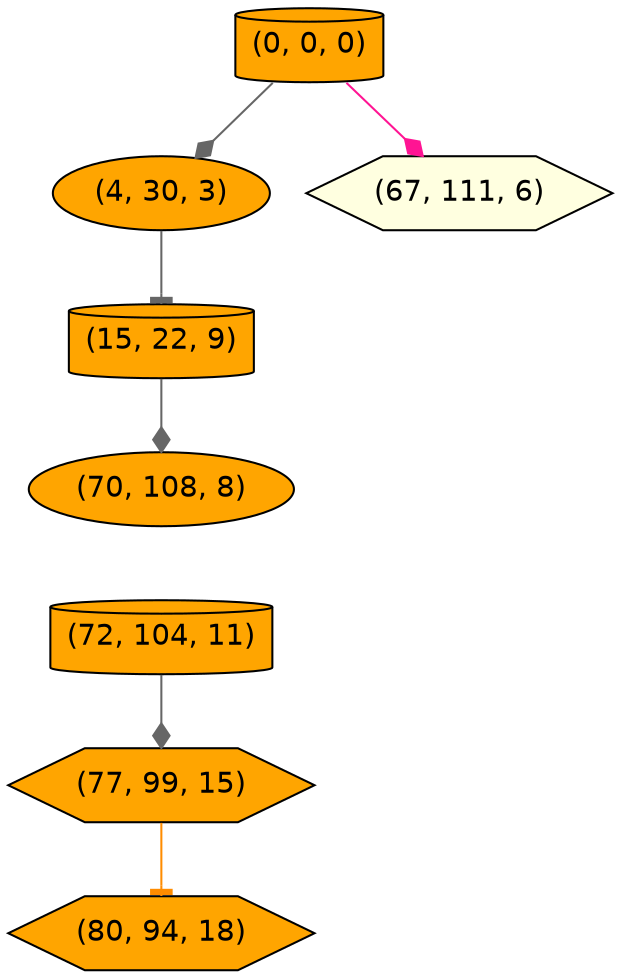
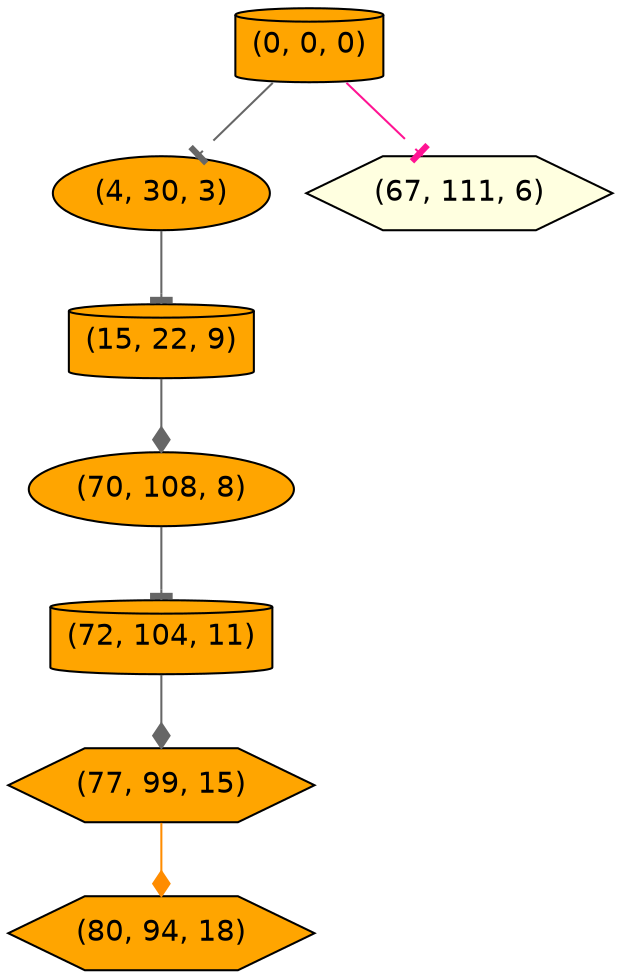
edge "(0, 0, 0)" -> "(67, 111, 6)": arrowhead diamond -> tee
edge "(0, 0, 0)" -> "(4, 30, 3)": arrowhead diamond -> tee
edge "(70, 108, 8)" -> "(72, 104, 11)": added
edge "(77, 99, 15)" -> "(80, 94, 18)": arrowhead tee -> diamond
